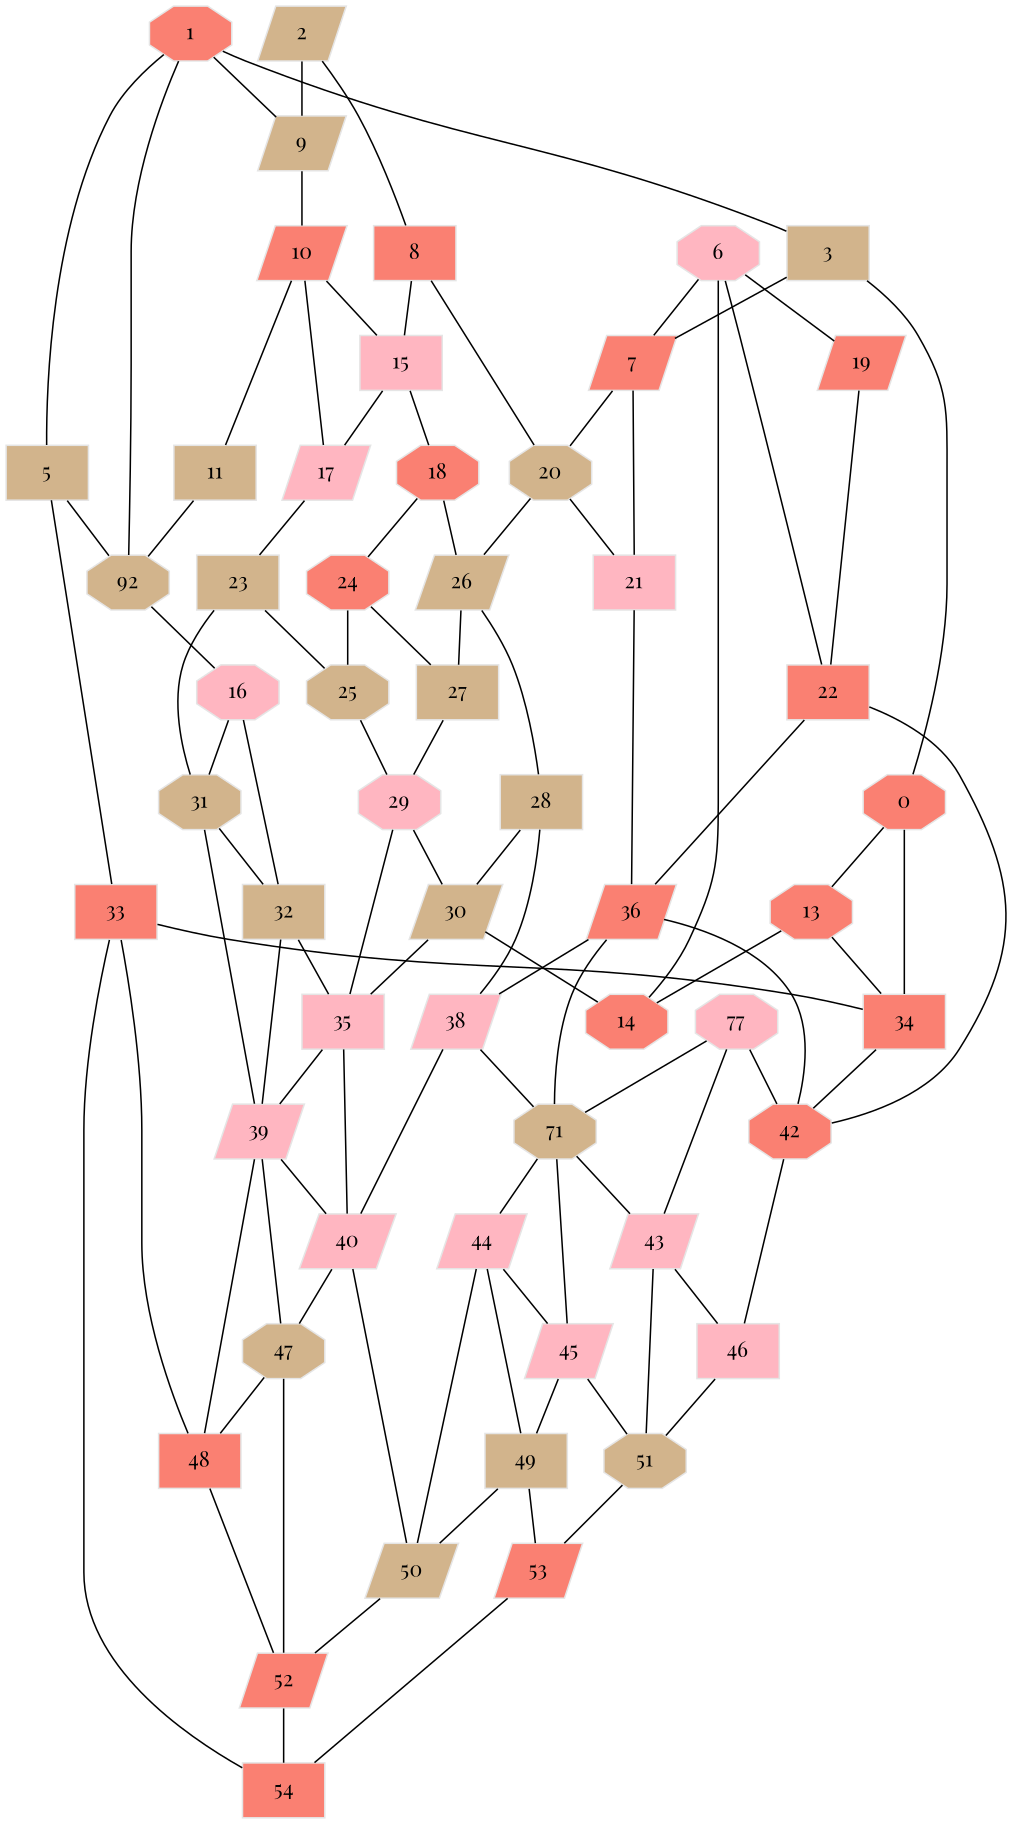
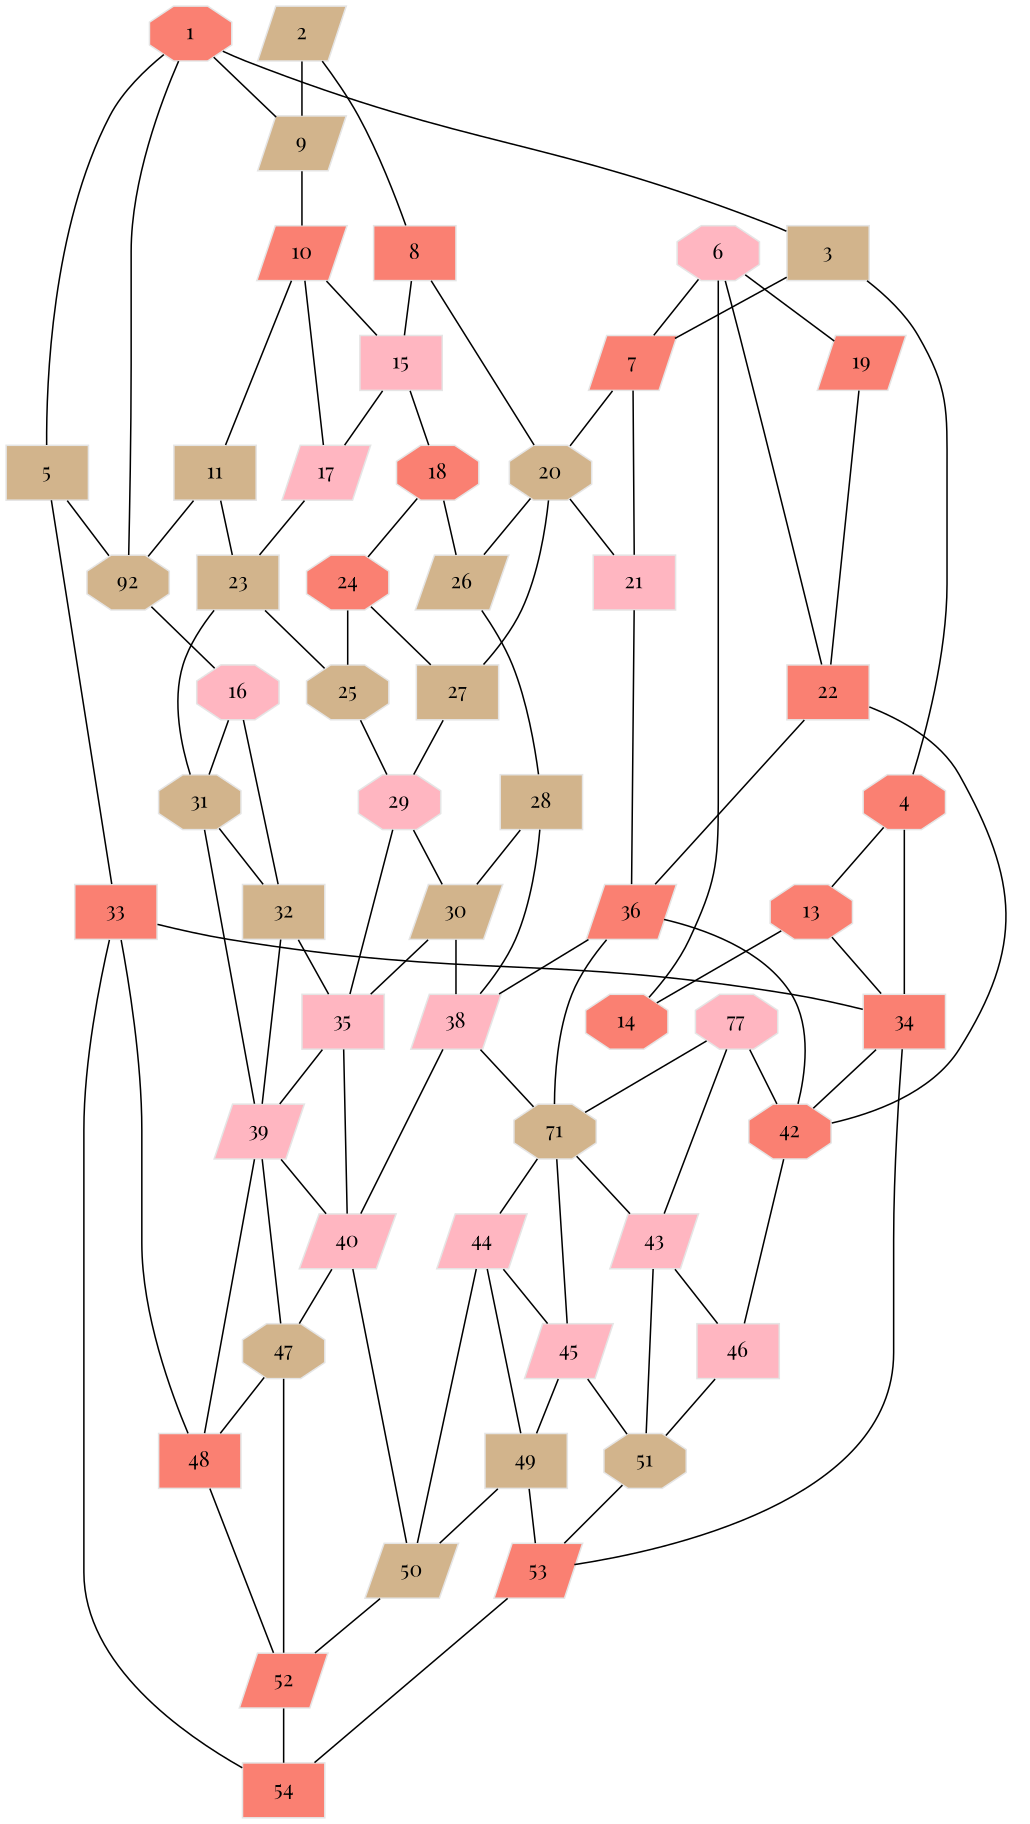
edge "11" -- "23": added
edge "26" -- "27": now "20" -- "27"
node "0": label "0" -> "4"
edge "30" -- "14": now "30" -- "38"
edge "34" -- "53": added
